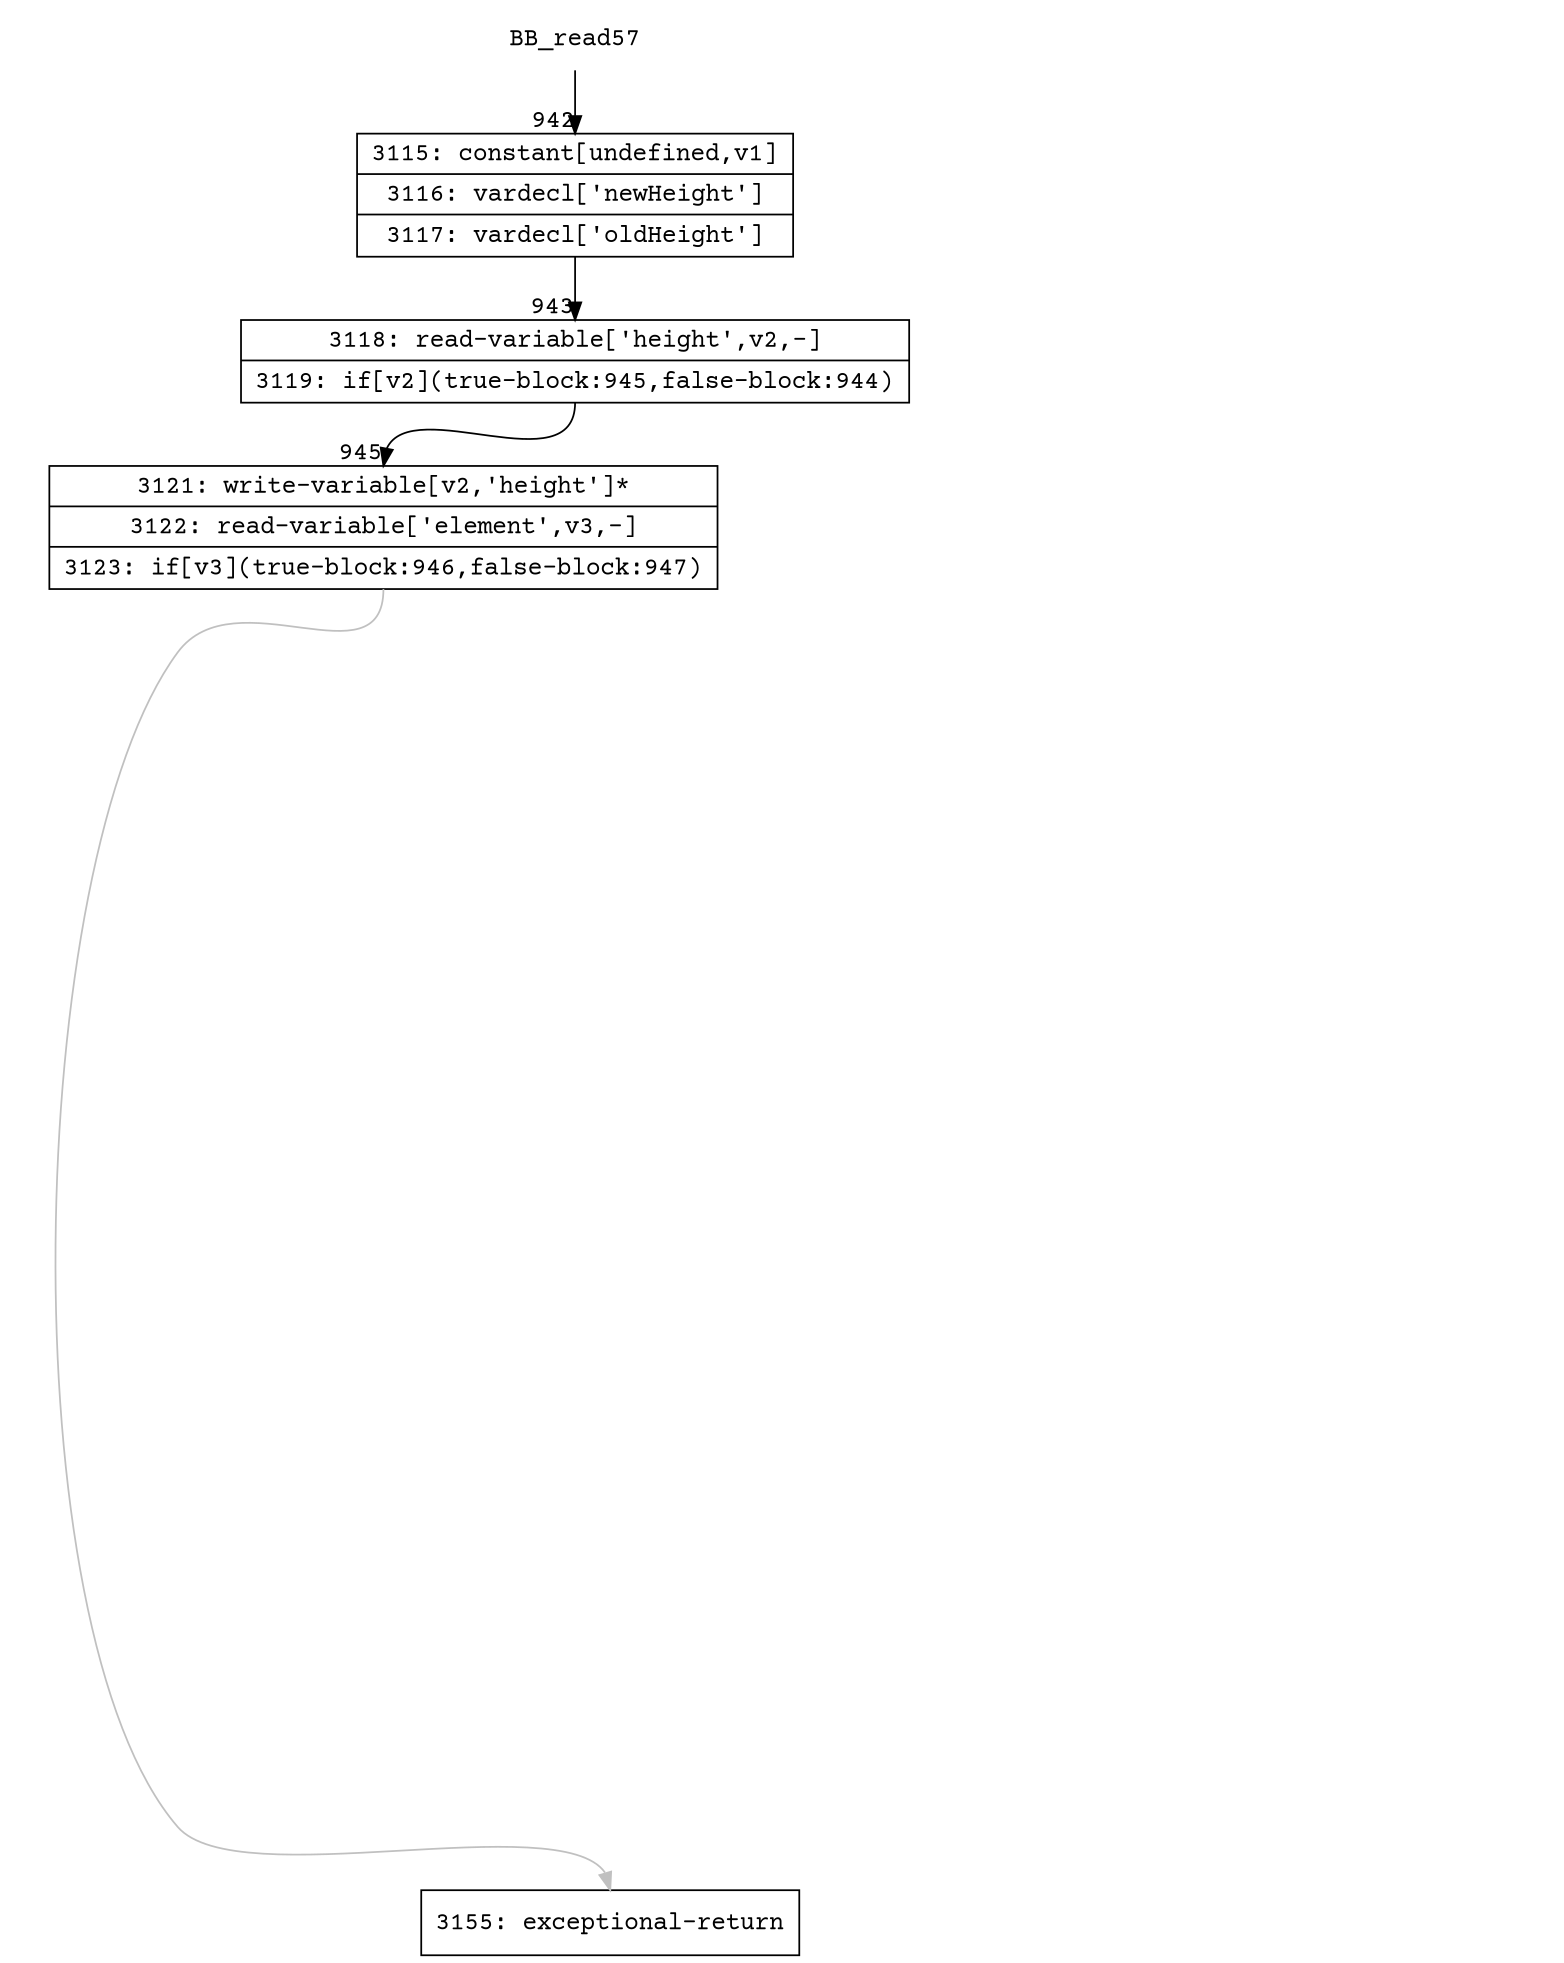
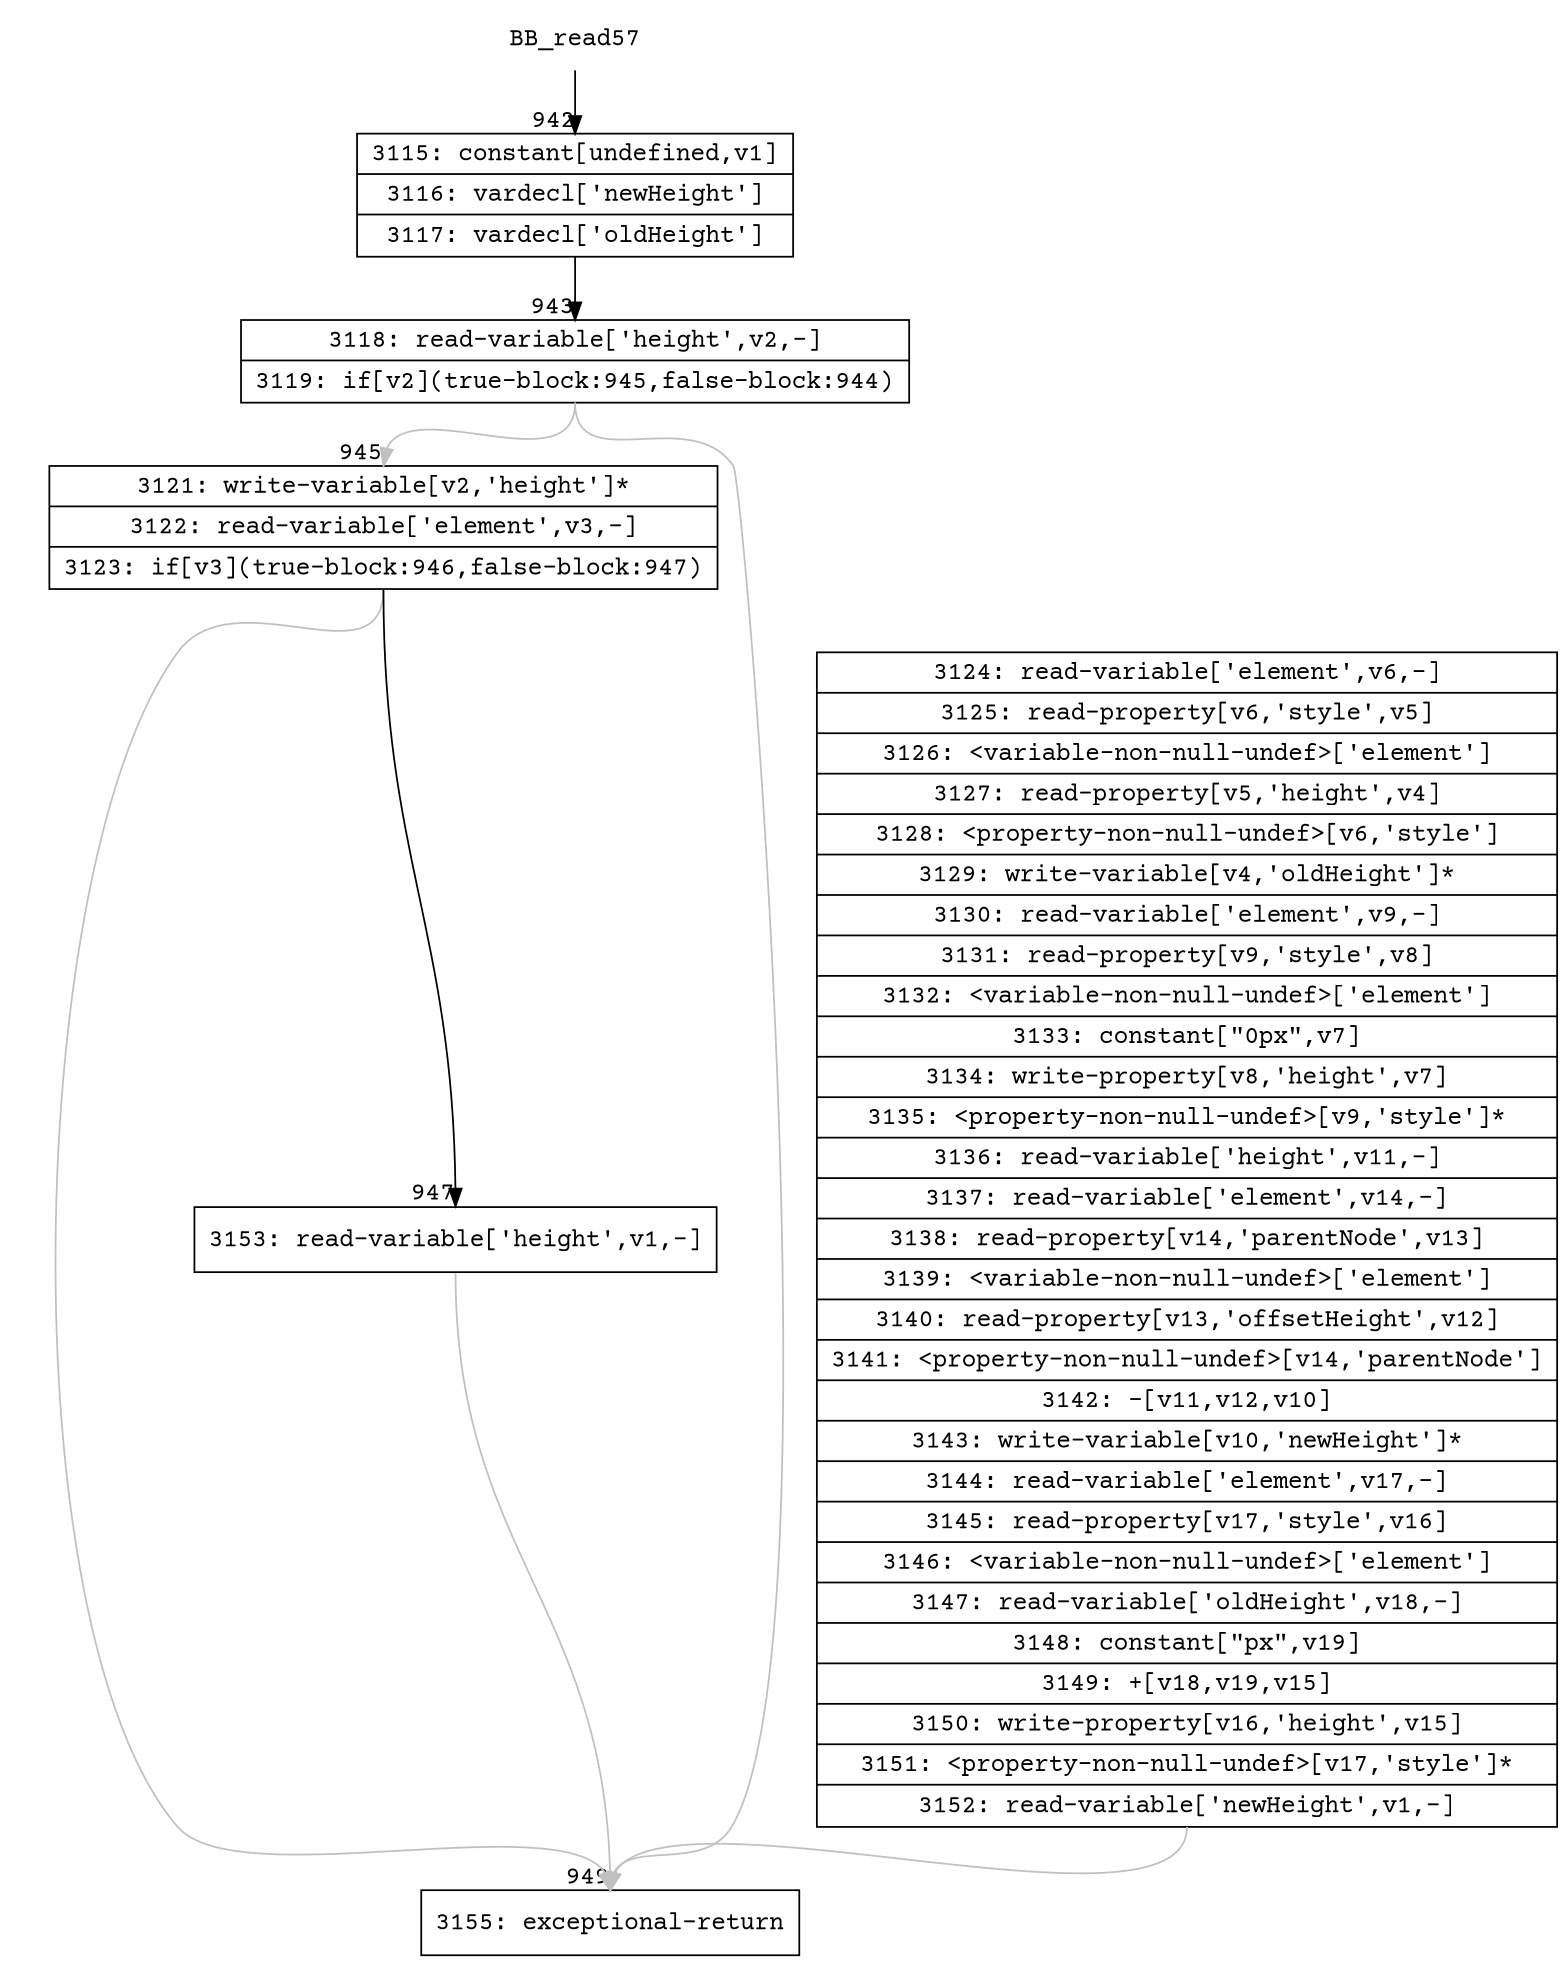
edge "3118: read-variable['height',v2,-]" -> "3121: write-variable[v2,'height']*": color black -> gray
edge "3118: read-variable['height',v2,-]" -> "3155: exceptional-return": added
node "3153: read-variable['height',v1,-]": added
node "3124: read-variable['element',v6,-]": added
